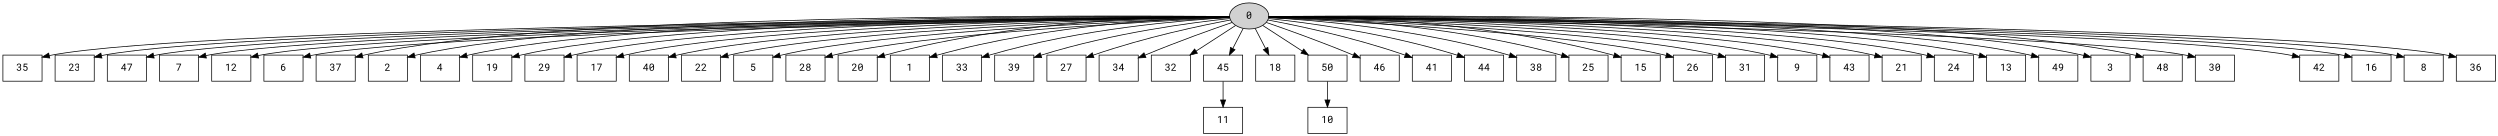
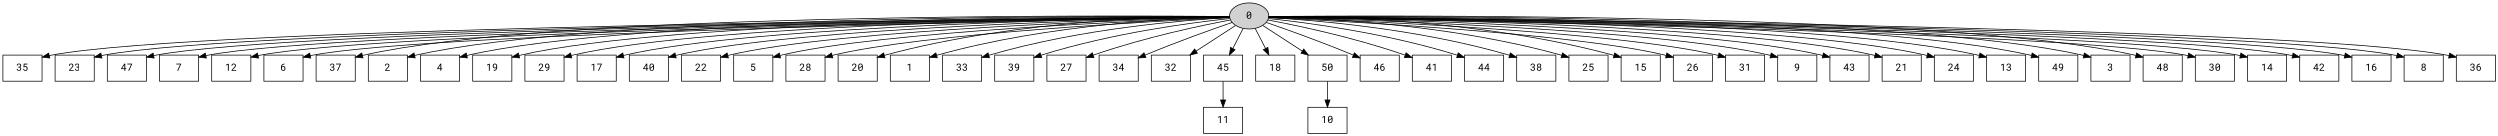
node "14": added
